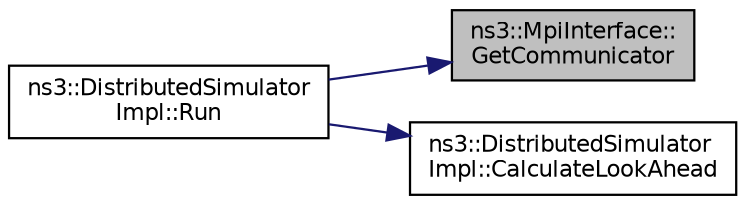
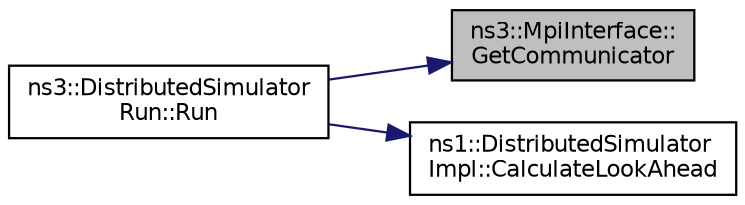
node "ns3::DistributedSimulator Impl::Run": label "ns3::DistributedSimulator Impl::Run" -> "ns3::DistributedSimulator Run::Run"
node "ns3::DistributedSimulator Impl::CalculateLookAhead": label "ns3::DistributedSimulator Impl::CalculateLookAhead" -> "ns1::DistributedSimulator Impl::CalculateLookAhead"
